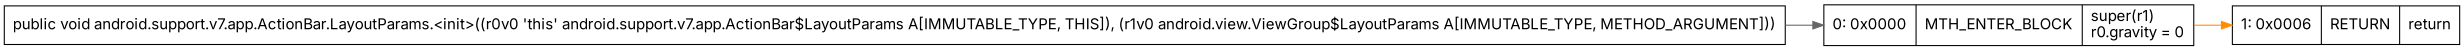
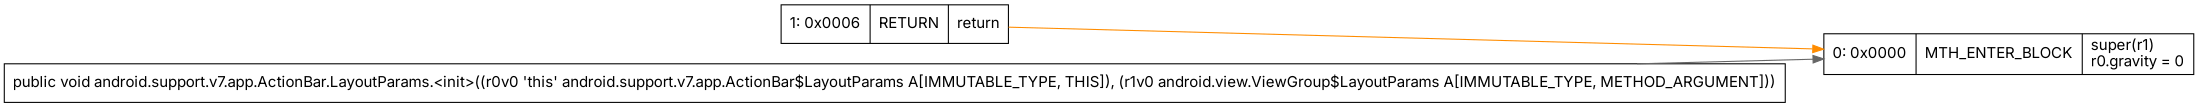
edge "0: 0x0000" -> "1: 0x0006": reversed
